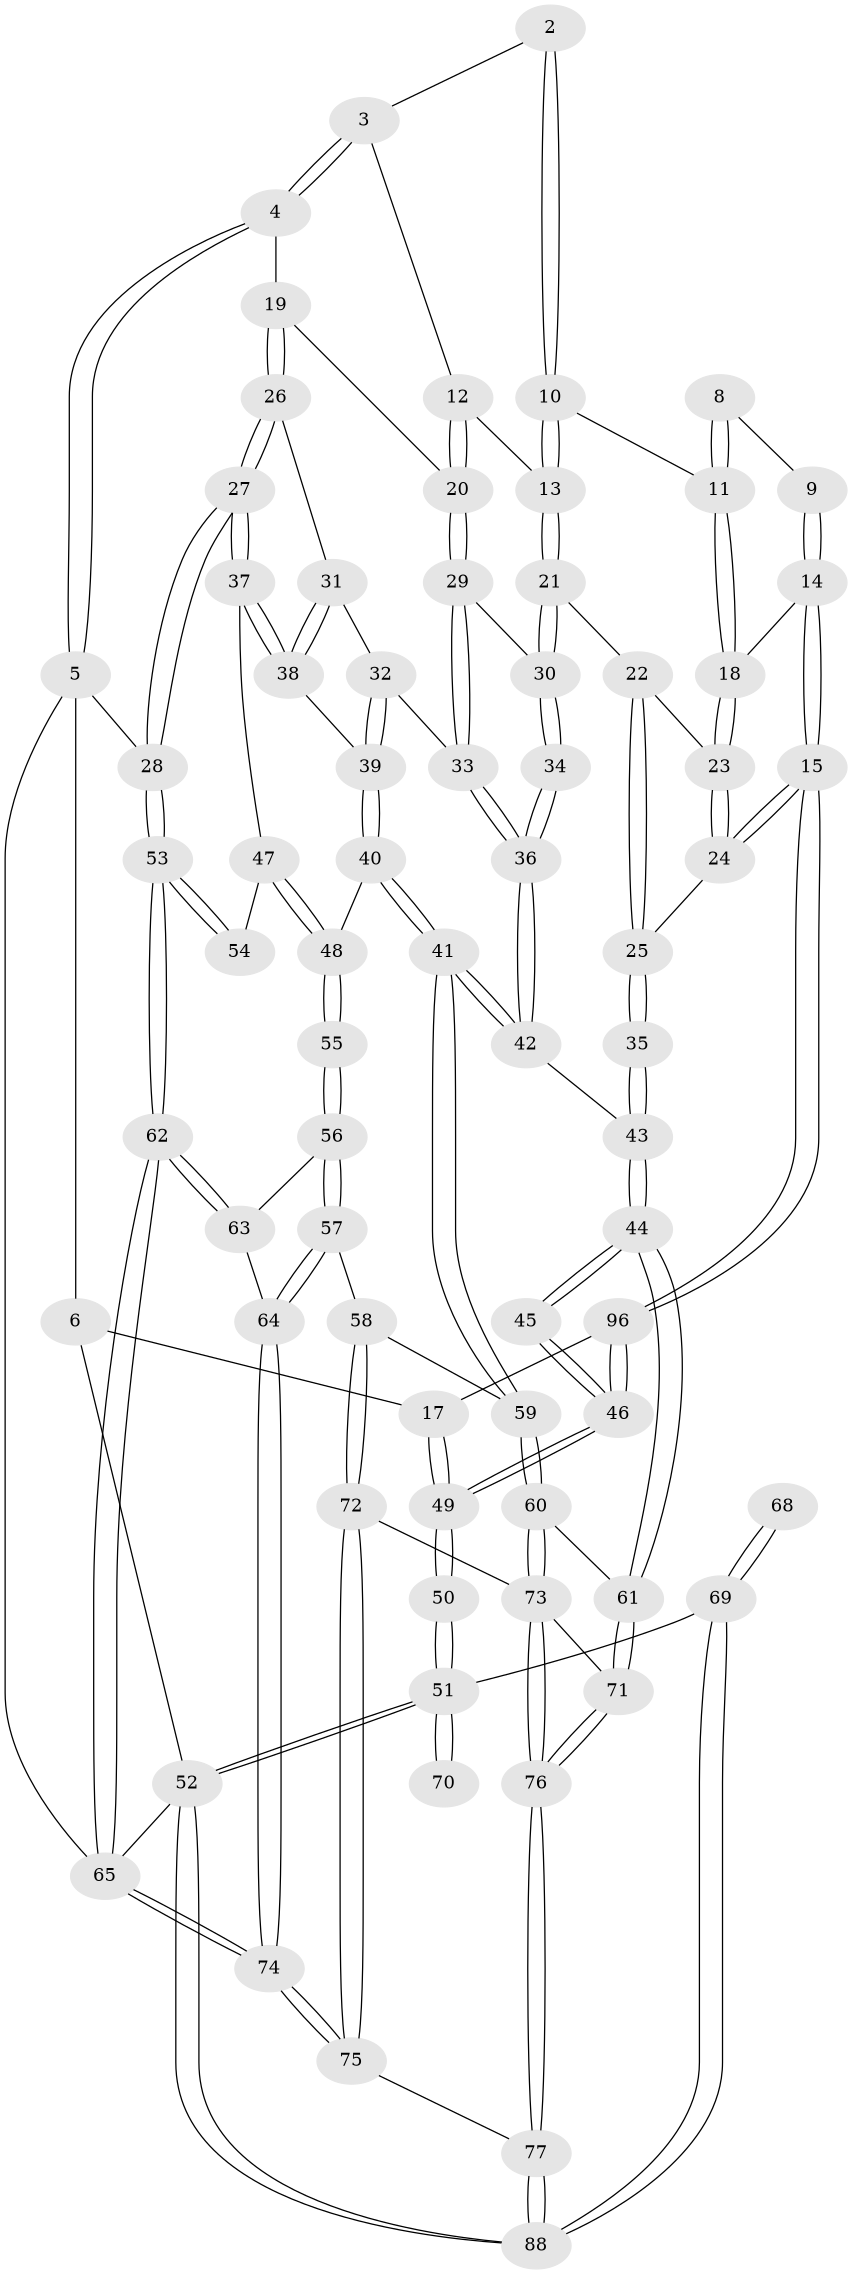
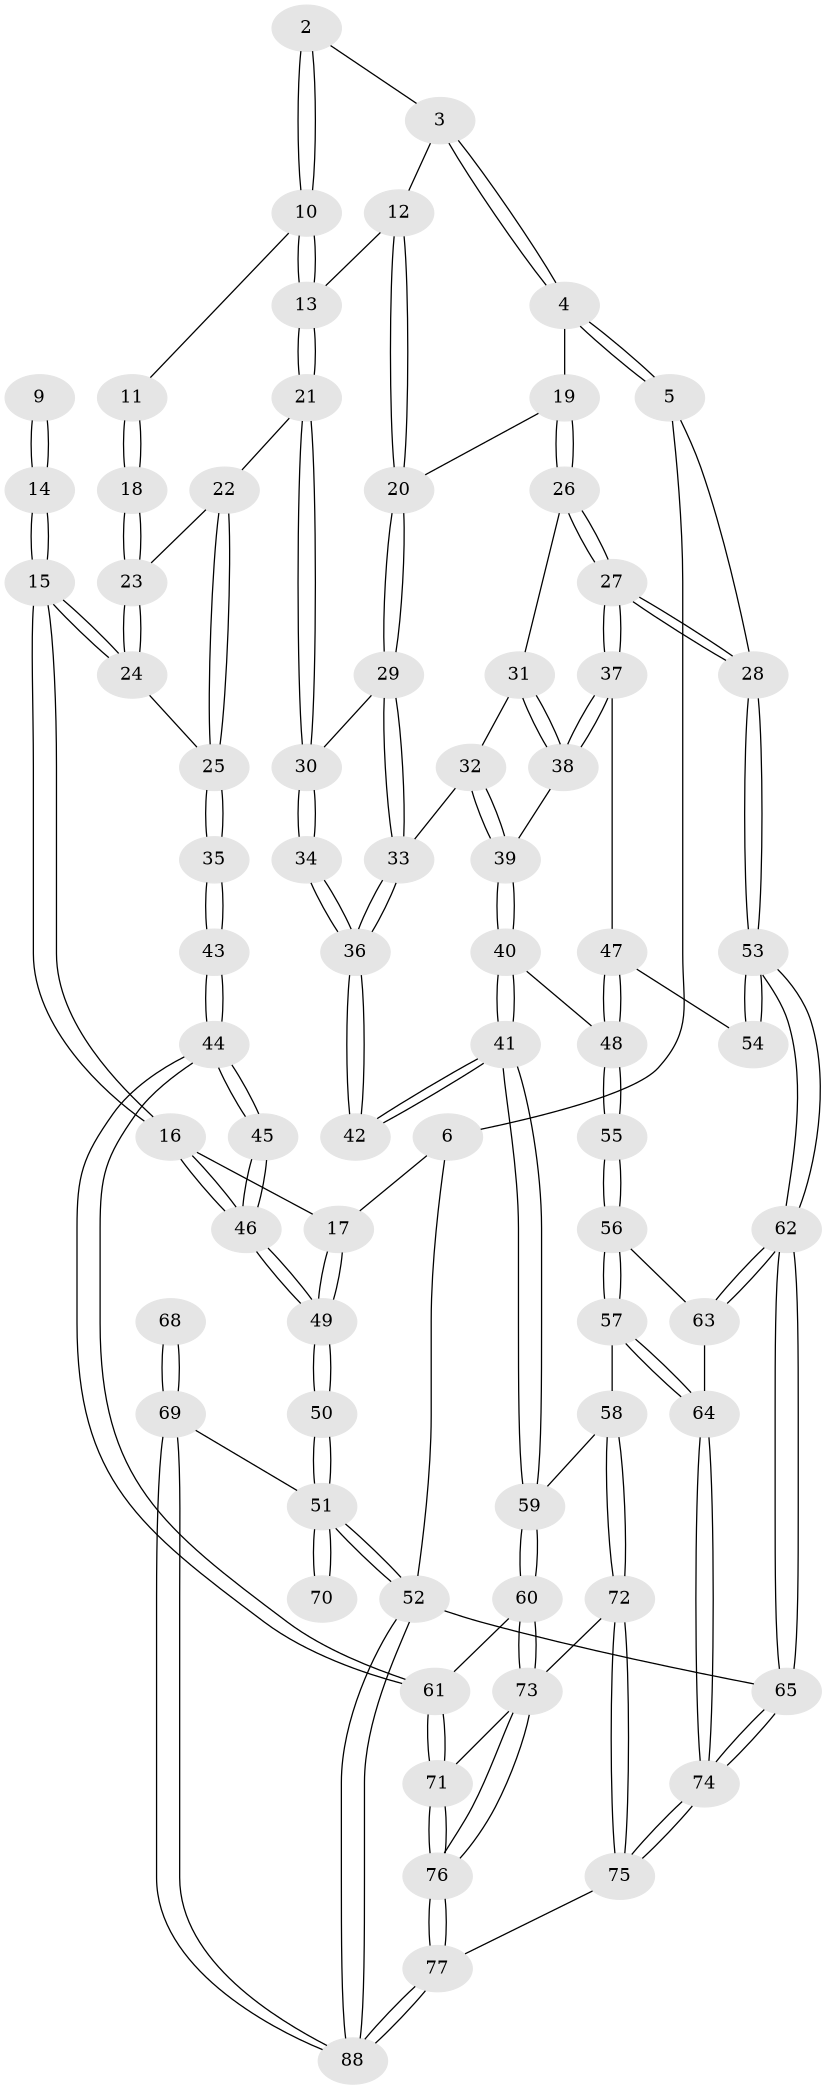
node "8": removed
edge "14" -- "18": removed
edge "42" -- "43": removed
edge "5" -- "65": removed
node "96": label "96" -> "16"
